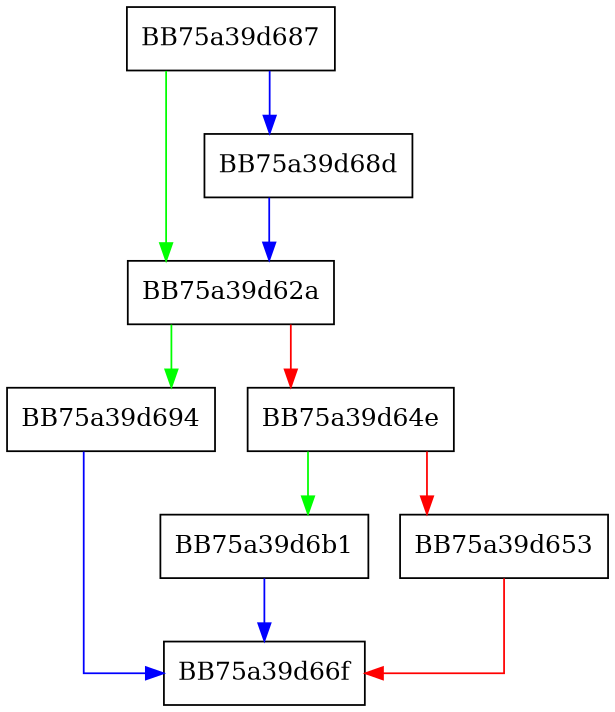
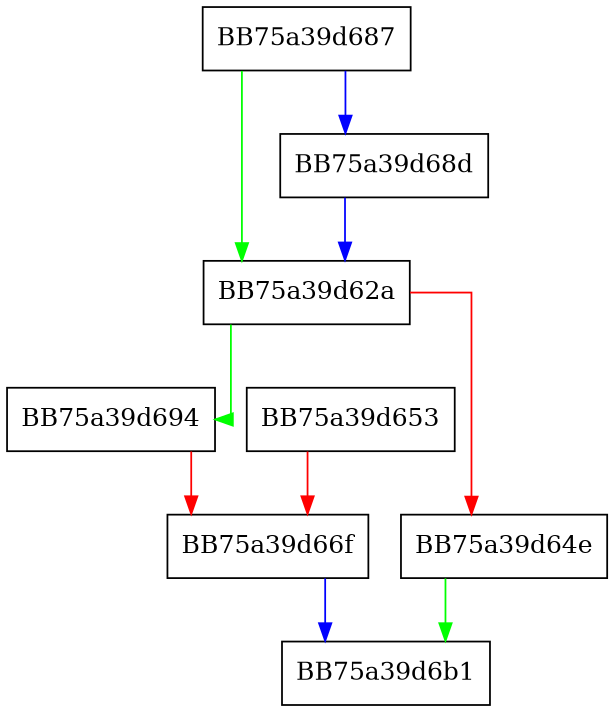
edge "BB75a39d64e" -> "BB75a39d653": removed
edge "BB75a39d694" -> "BB75a39d66f": color blue -> red
edge "BB75a39d6b1" -> "BB75a39d66f": reversed
